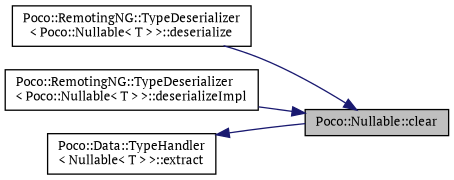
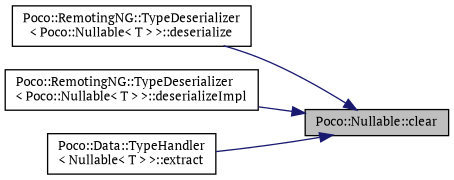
edge "Poco::Nullable::clear" -> "Poco::Data::TypeHandler < Nullable< T > >::extract": reversed
